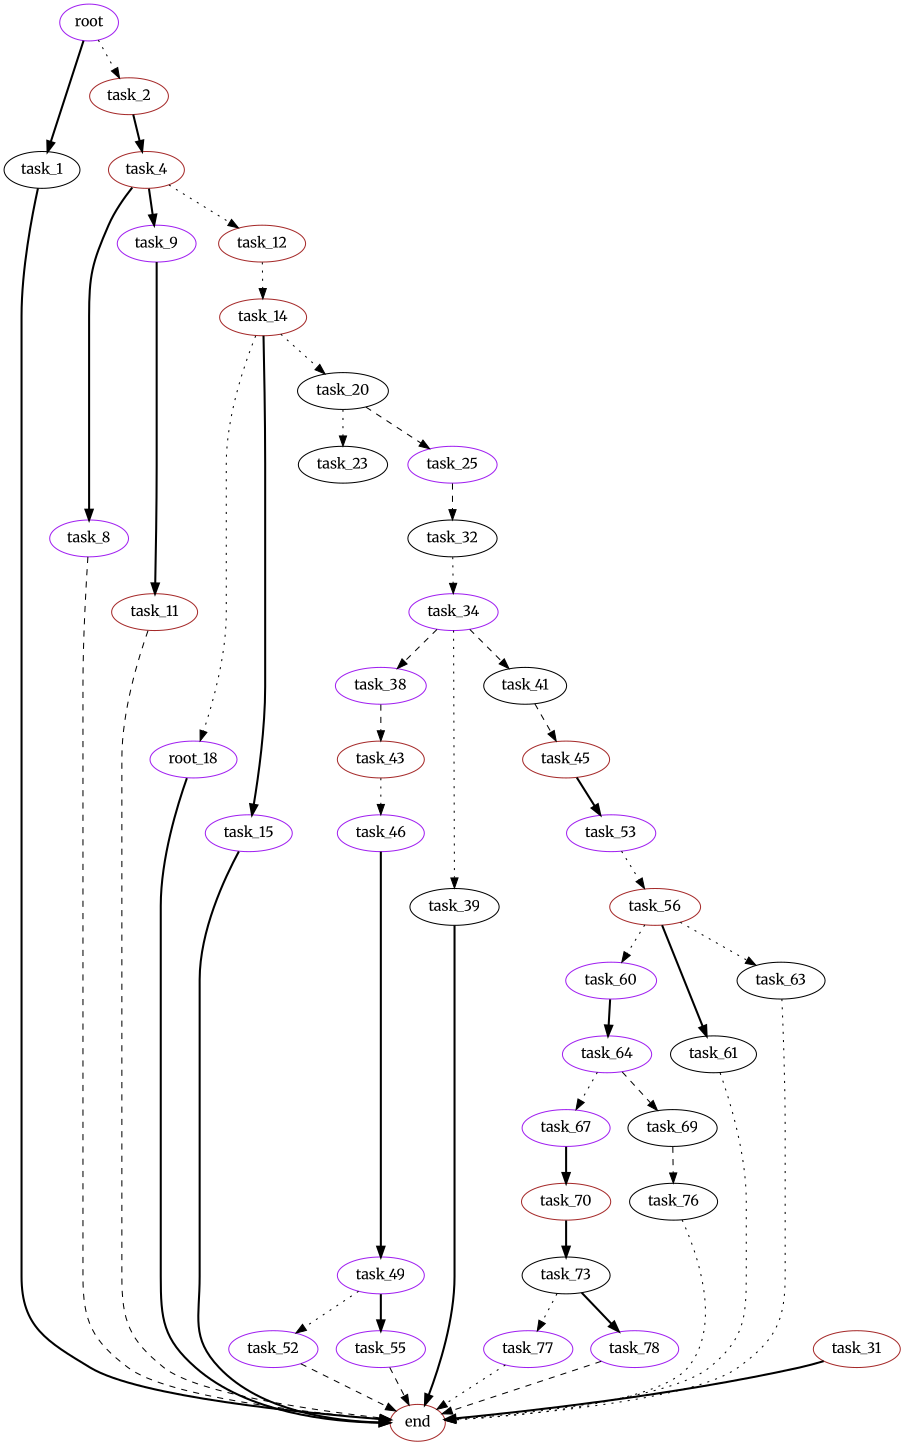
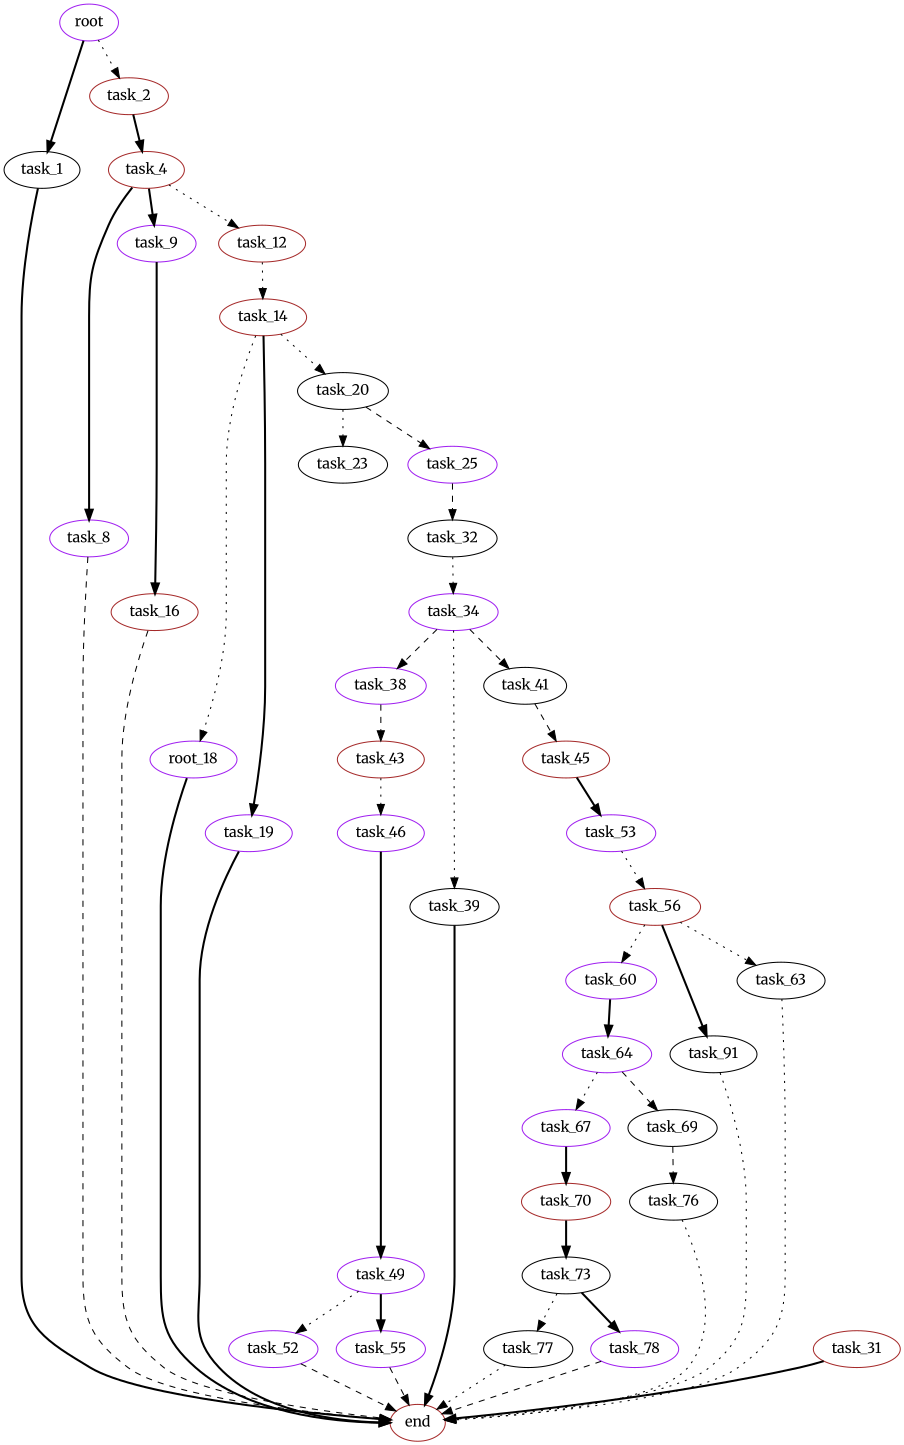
node "task_11": label "task_11" -> "task_16"
node "task_15": label "task_15" -> "task_19"
node "task_61": label "task_61" -> "task_91"
node "task_77": color purple -> black
